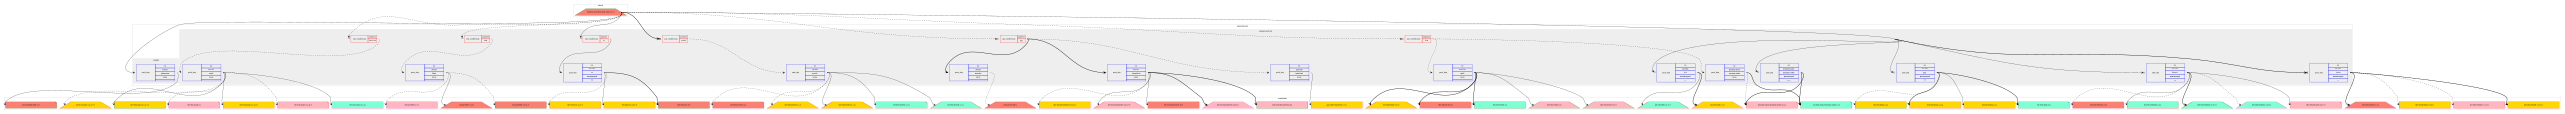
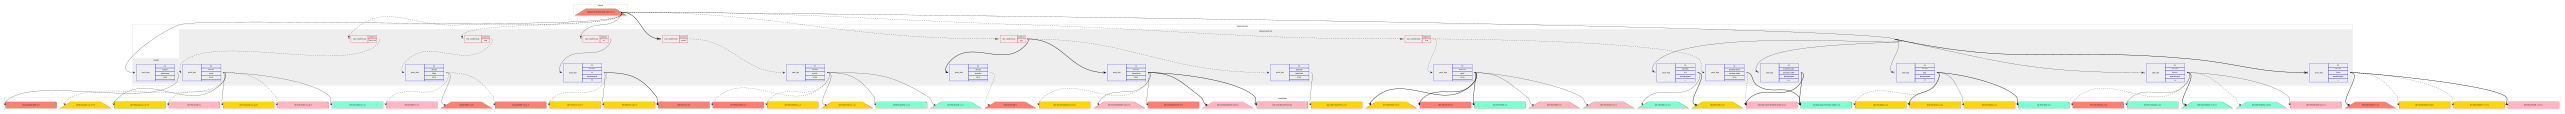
node "net-libs/gnutls-3.6.0": shape trapezium -> box
node "sys-libs/zlib-1.2.11": color deeppink -> darkgreen
node "dev-libs/libxslt-1.1.30-r2": fillcolor lightpink -> gold
node "dev-libs/libxslt-1.1.30-r1": fillcolor gold -> lightpink
